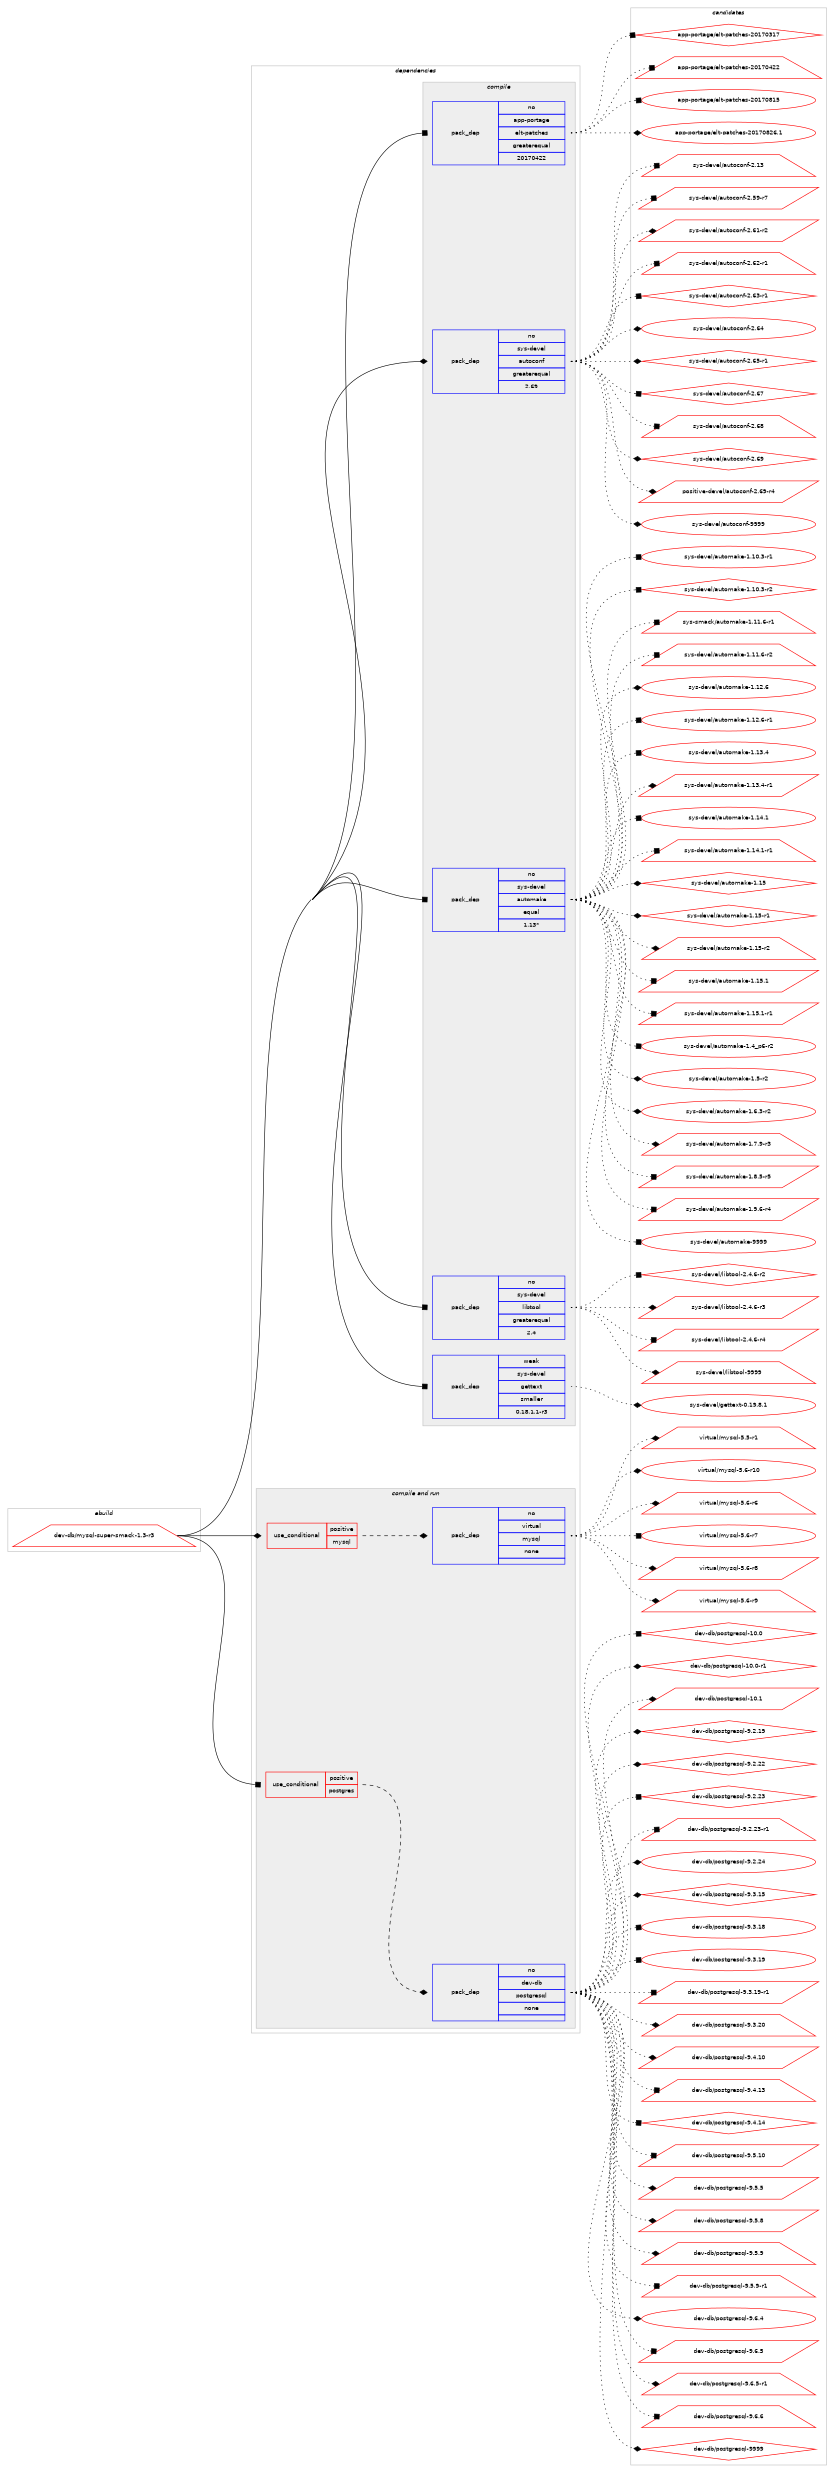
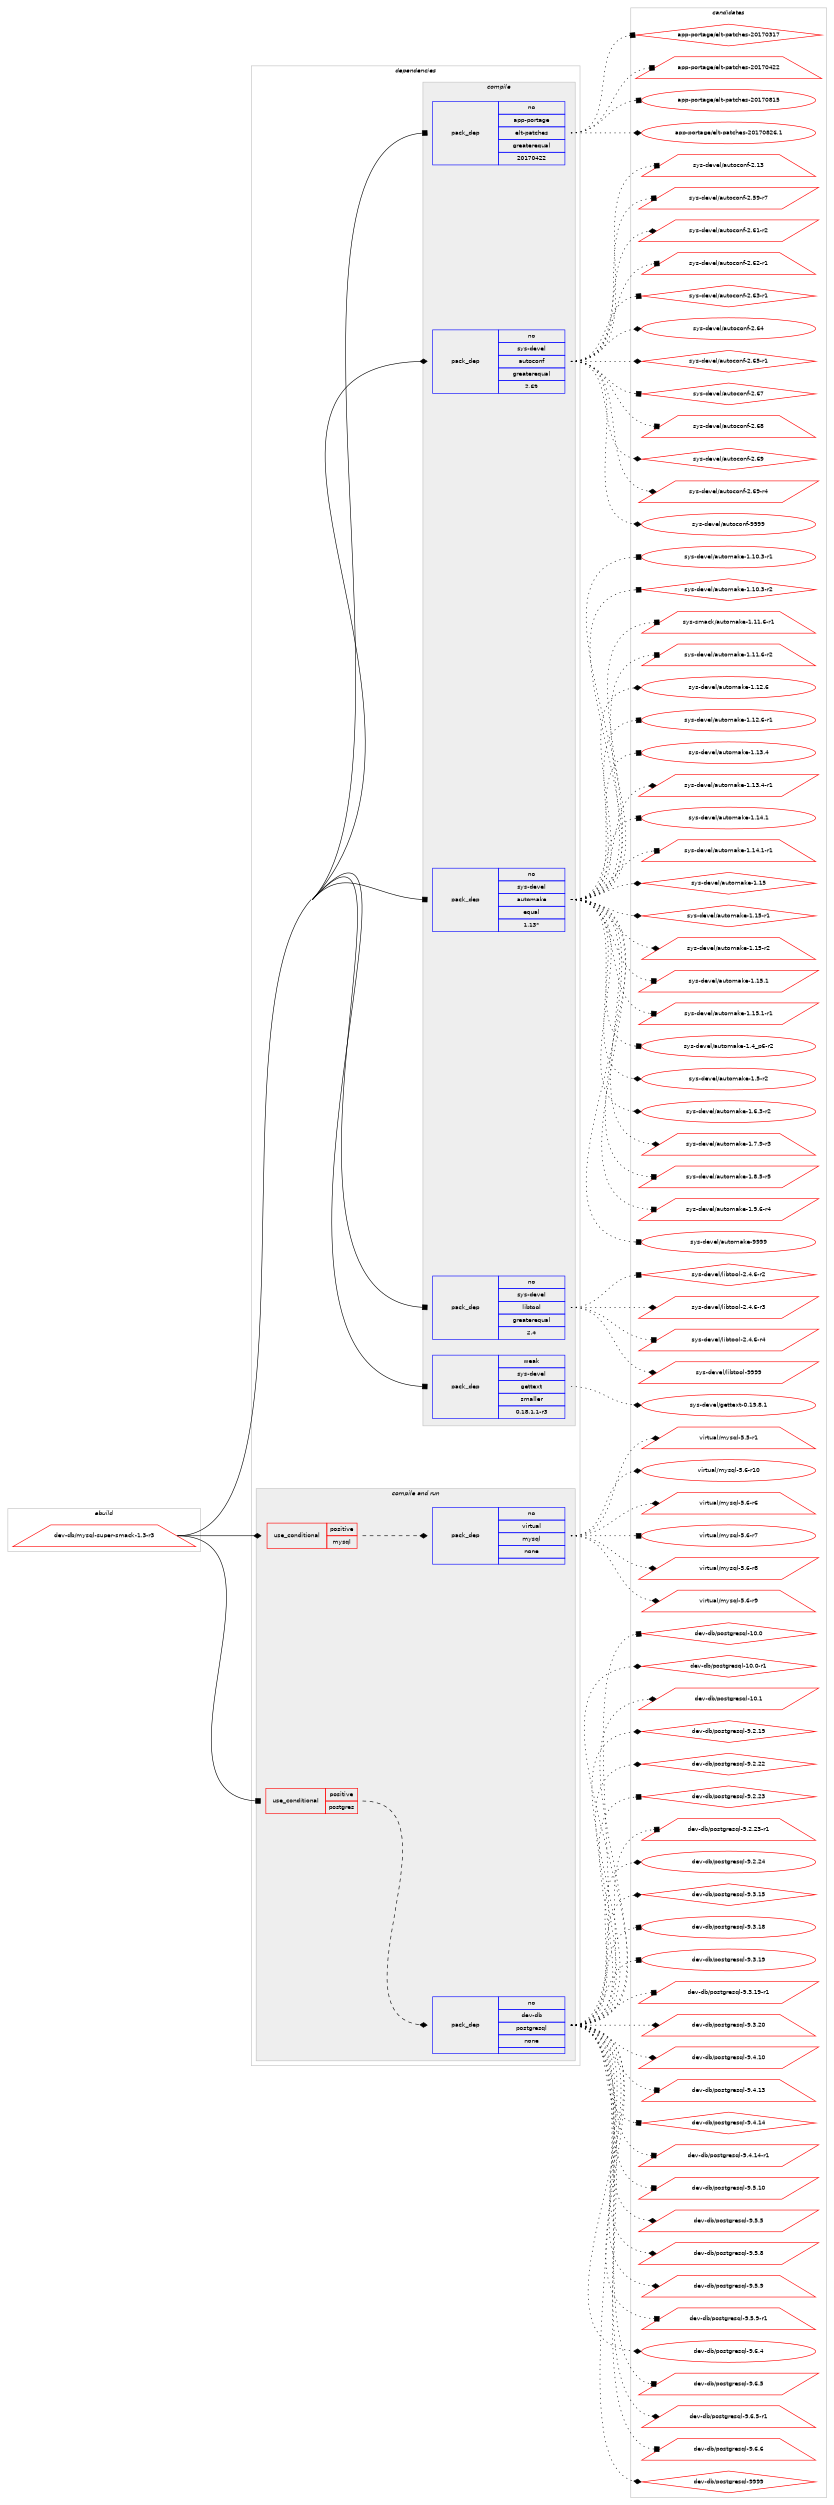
node "positive-devel/autoconf-2.69-r4": label "positive-devel/autoconf-2.69-r4" -> "sys-devel/autoconf-2.69-r4"
node "sys-devel/libtool-9999": shape trapezium -> parallelogram
node "dev-db/postgresql-9.4.14-r1": added
